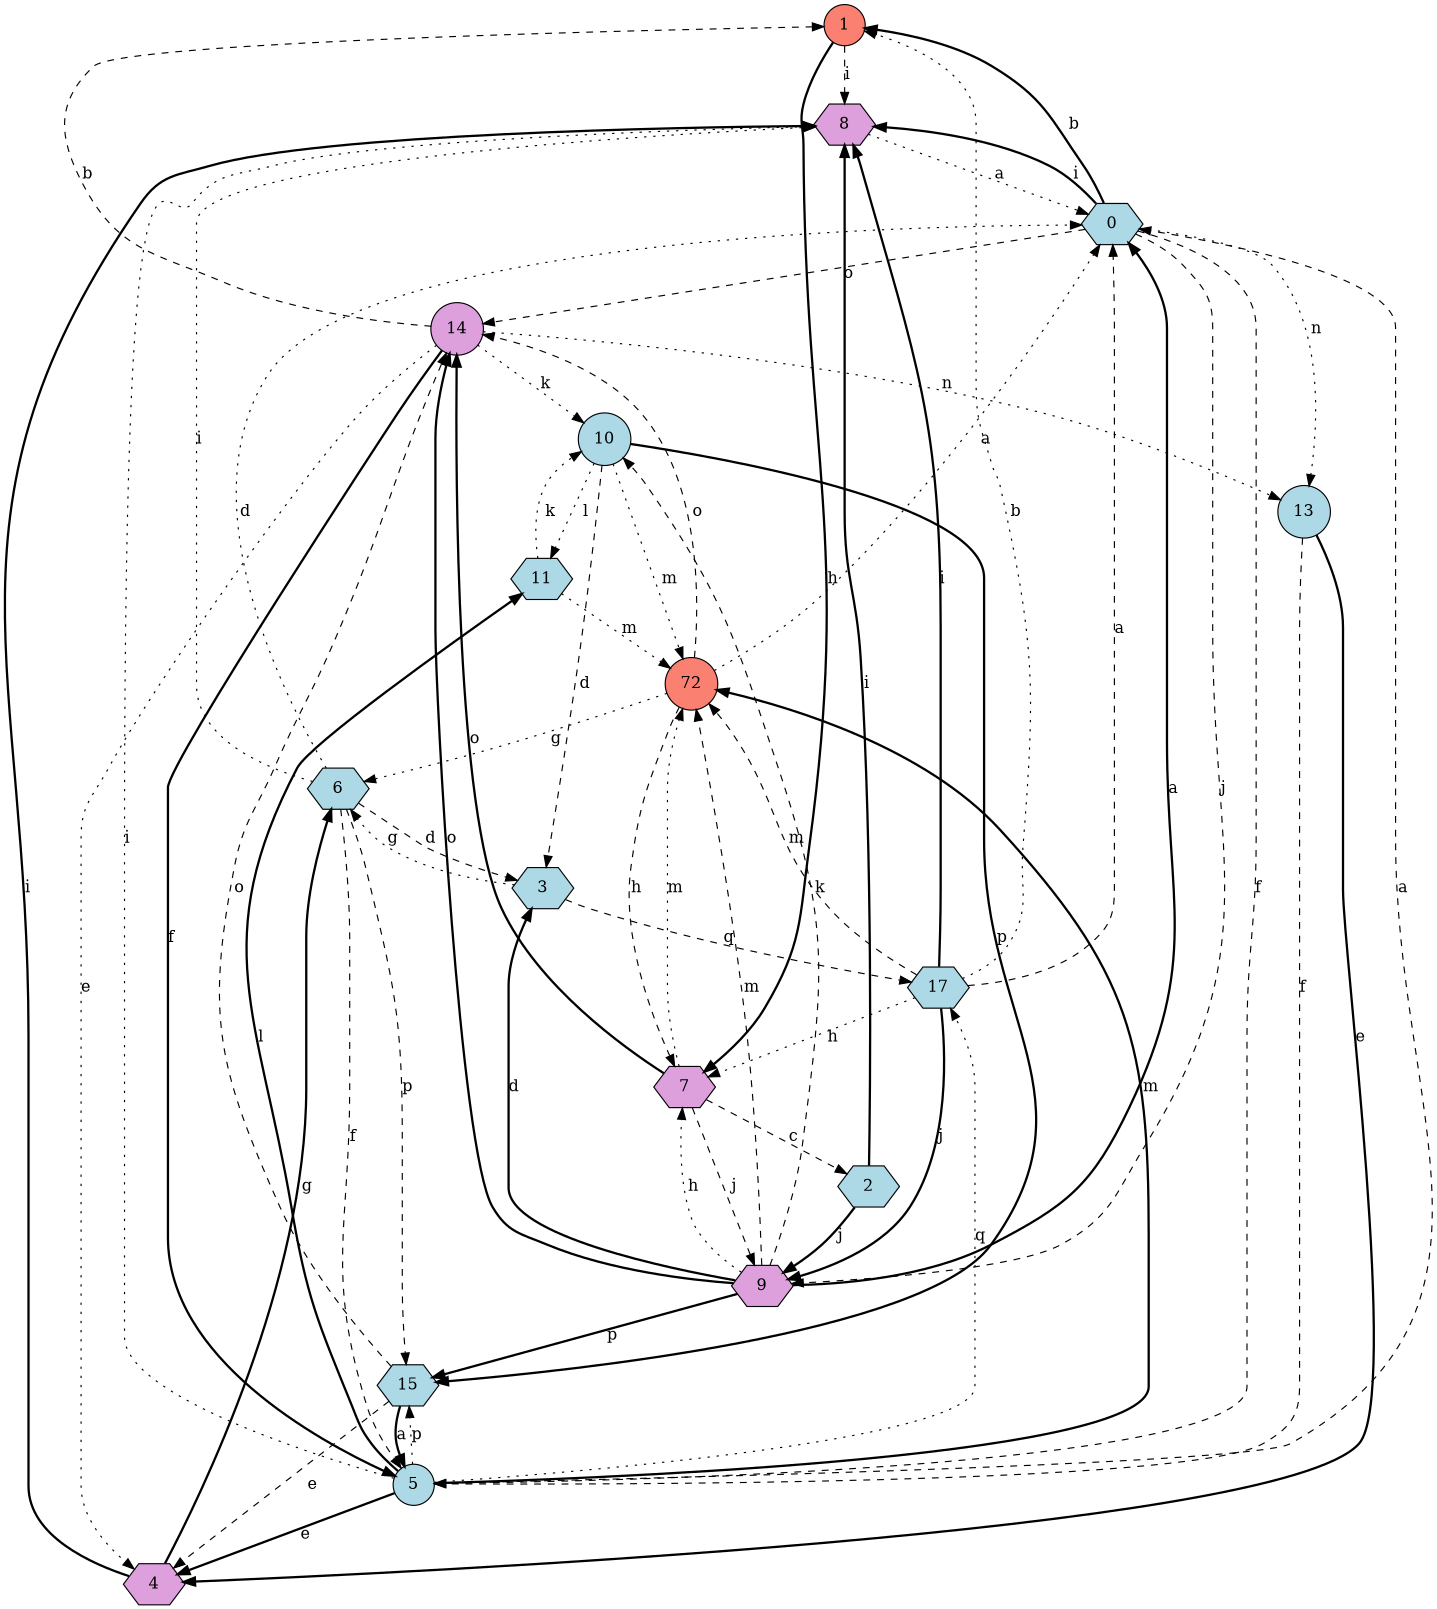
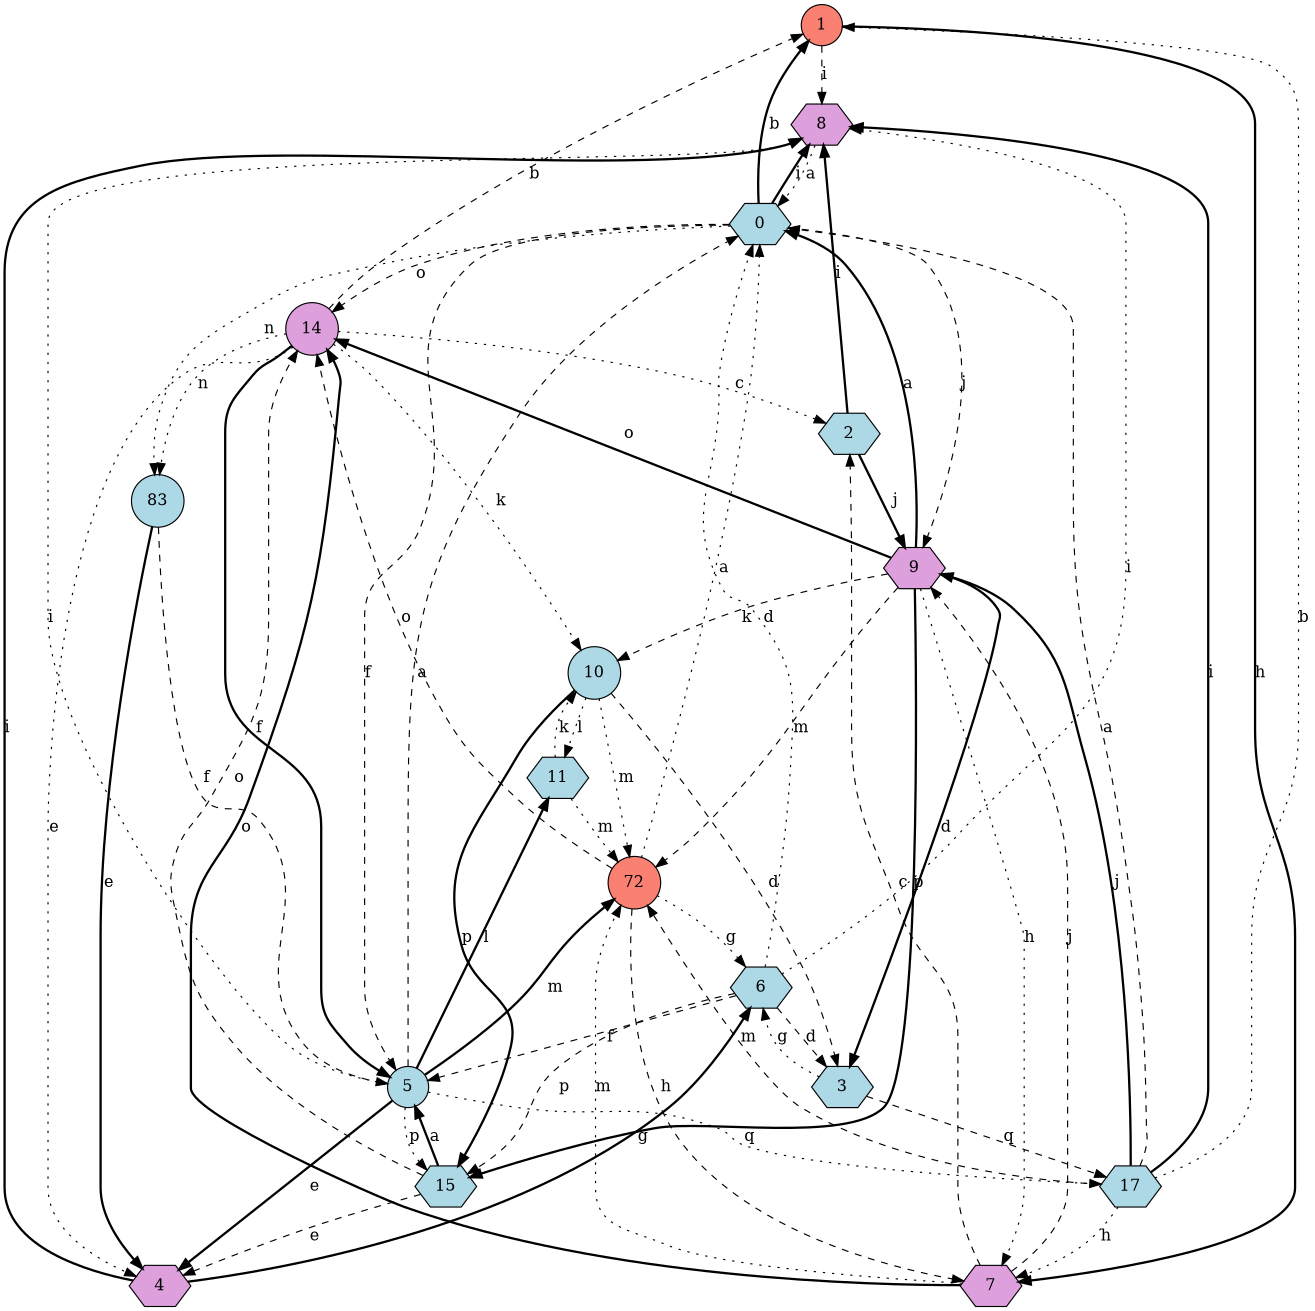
edge "14" -> "2": added, label "c"
node "13": label "13" -> "83"
